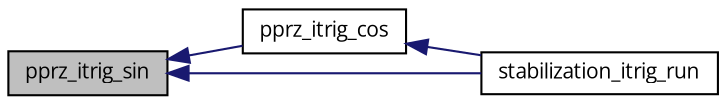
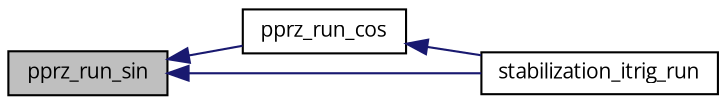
node "pprz_itrig_cos": label "pprz_itrig_cos" -> "pprz_run_cos"
node "pprz_itrig_sin": label "pprz_itrig_sin" -> "pprz_run_sin"
